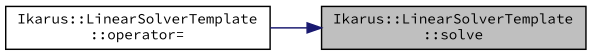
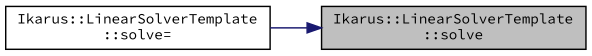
node "Ikarus::LinearSolverTemplate ::operator=": label "Ikarus::LinearSolverTemplate ::operator=" -> "Ikarus::LinearSolverTemplate ::solve="
